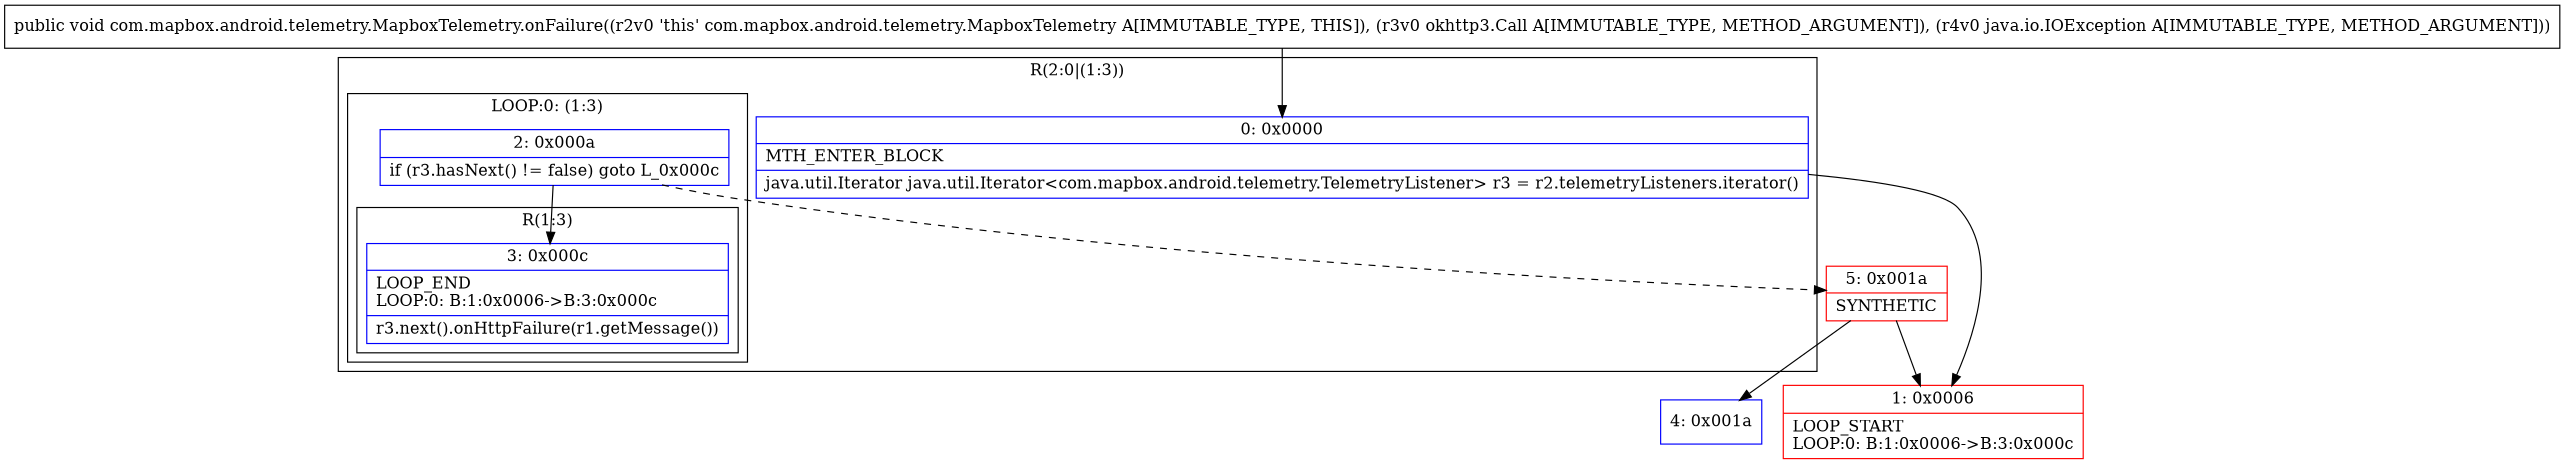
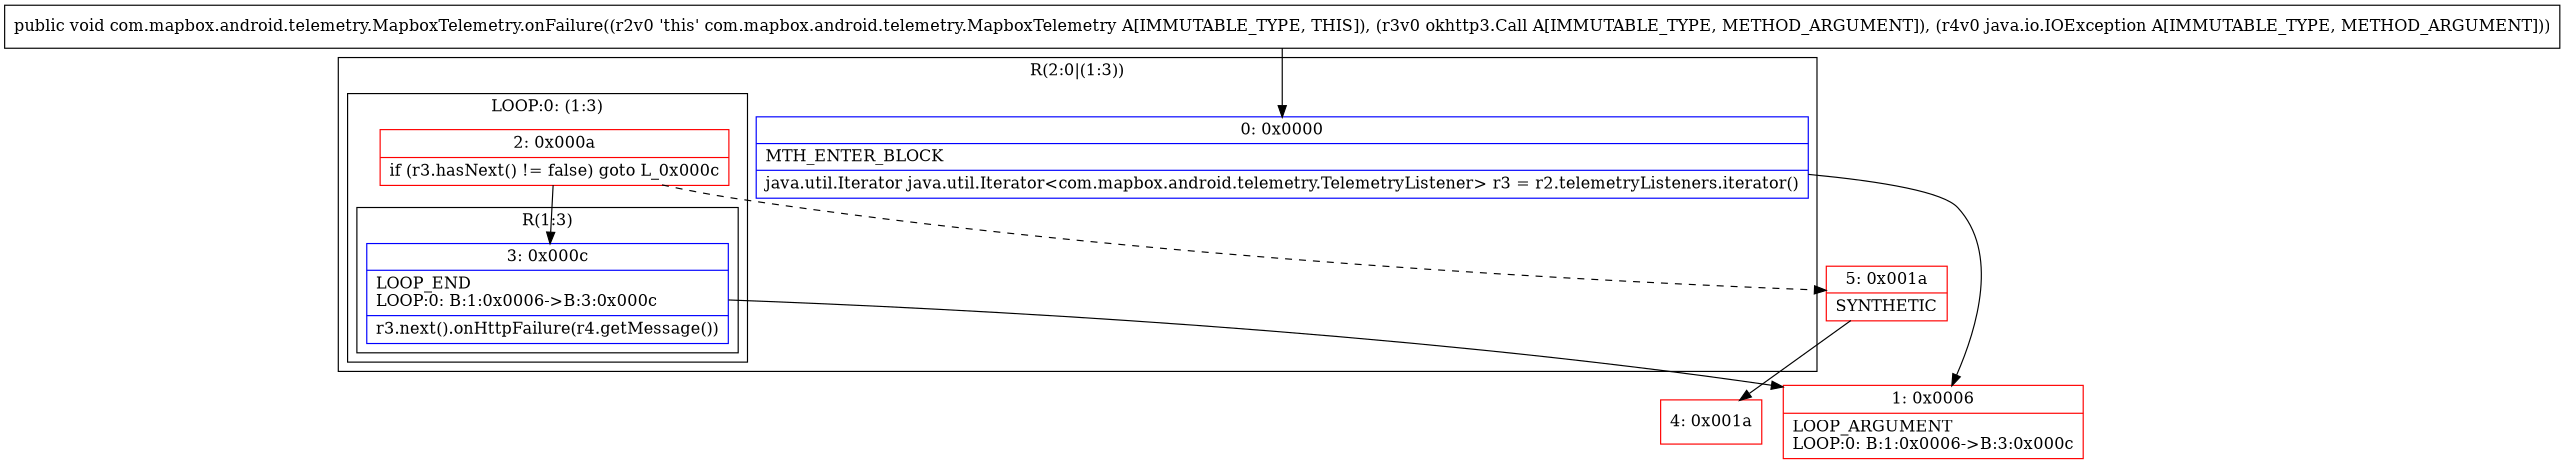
node "2: 0x000a": color blue -> red
node "3: 0x000c": text "r3.next().onHttpFailure(r1.getMessage())" -> "r3.next().onHttpFailure(r4.getMessage())"
edge "5: 0x001a" -> "1: 0x0006": now "3: 0x000c" -> "1: 0x0006"
node "4: 0x001a": color blue -> red
node "1: 0x0006": text "LOOP_START" -> "LOOP_ARGUMENT"
